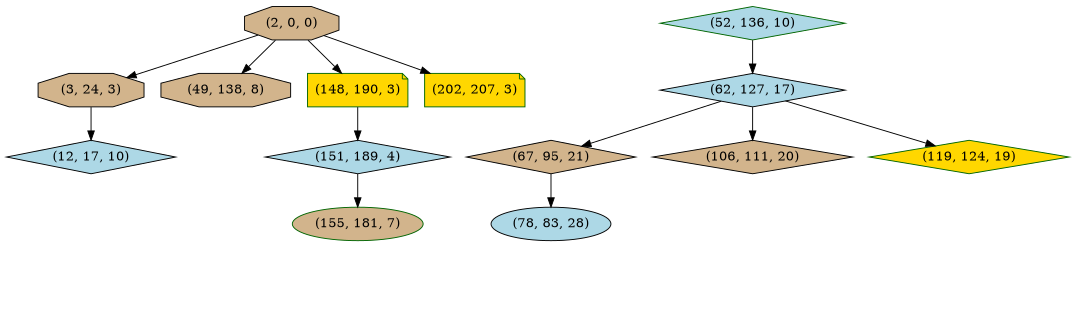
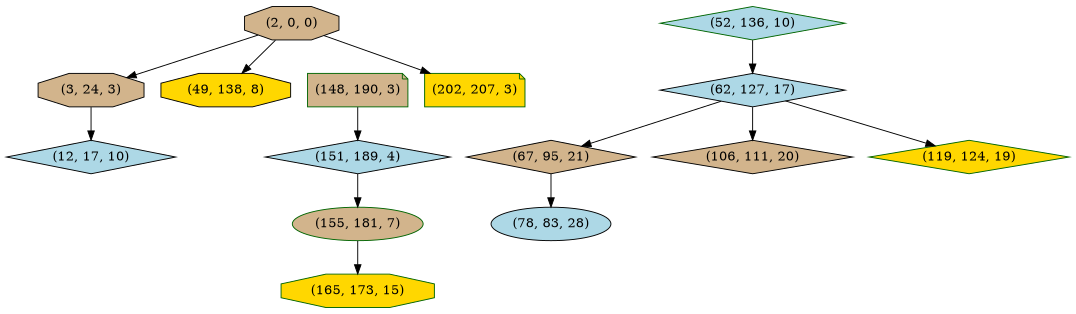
edge "(2, 0, 0)" -> "(148, 190, 3)": removed
node "(49, 138, 8)": fillcolor tan -> gold
node "(148, 190, 3)": fillcolor gold -> tan
node "(165, 173, 15)": added
